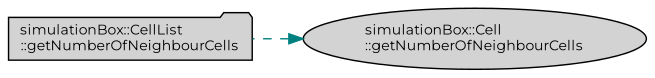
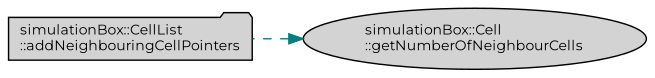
node "simulationBox::CellList ::getNumberOfNeighbourCells": label "simulationBox::CellList ::getNumberOfNeighbourCells" -> "simulationBox::CellList ::addNeighbouringCellPointers"
